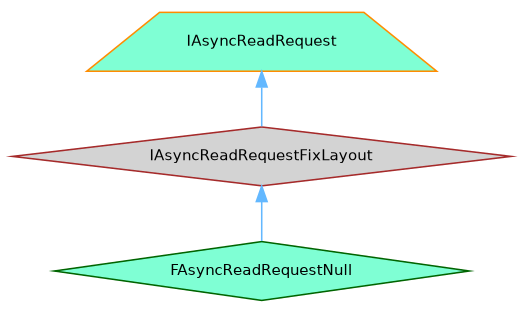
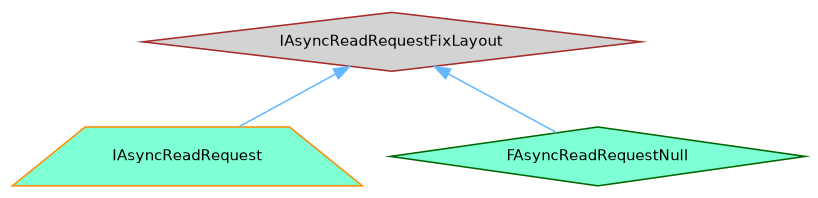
edge "IAsyncReadRequestFixLayout" -> "IAsyncReadRequest": reversed
